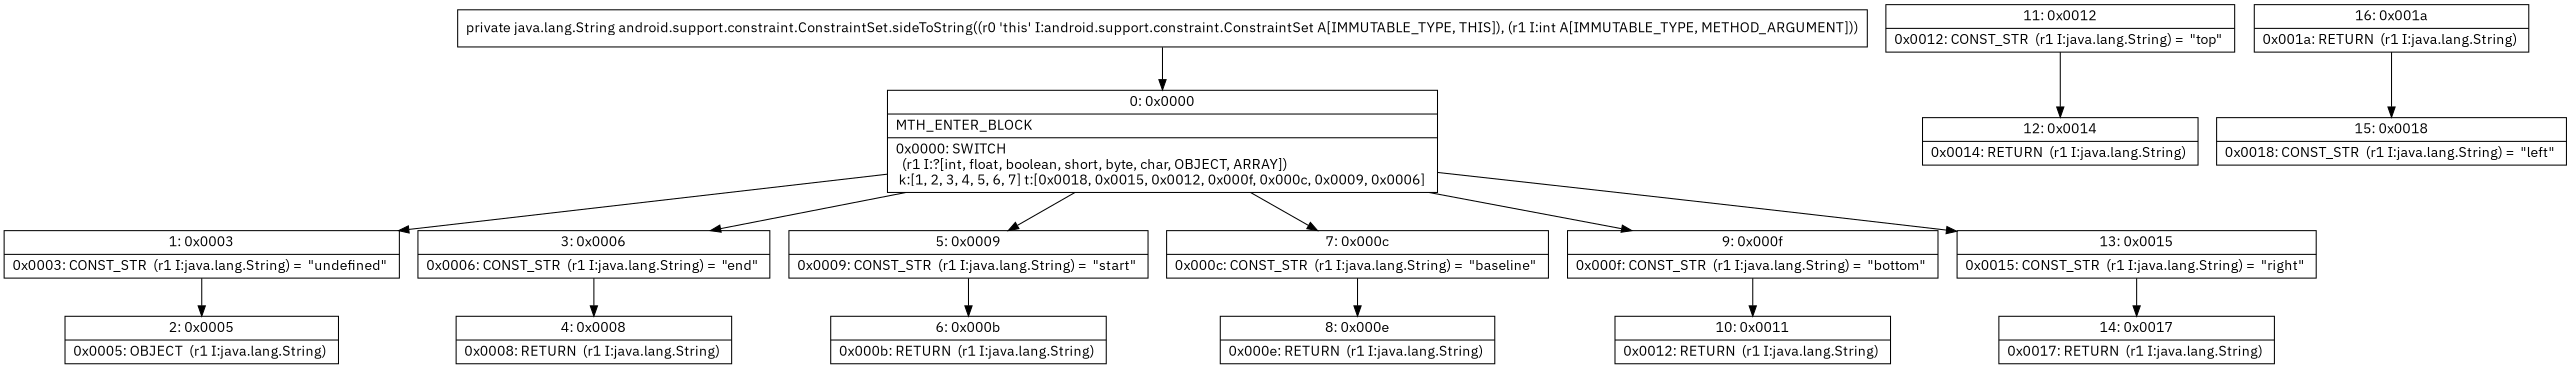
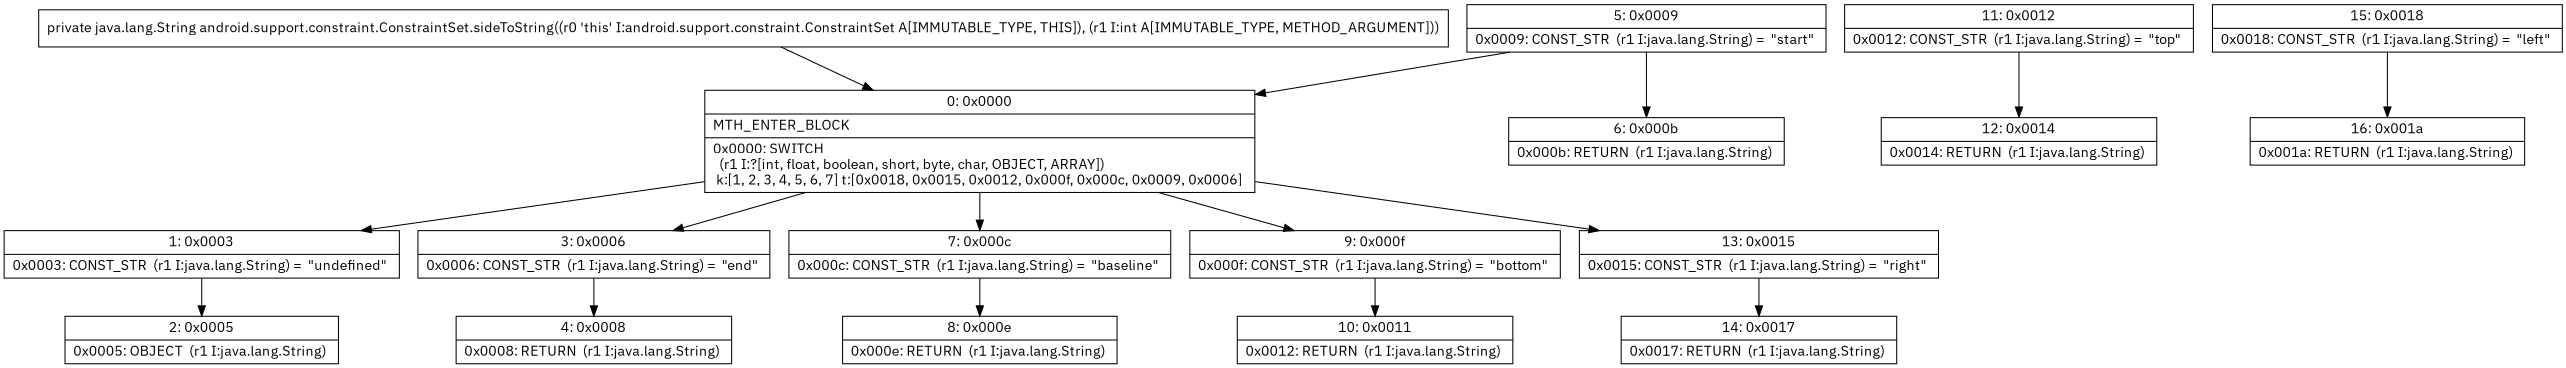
edge "16: 0x001a" -> "15: 0x0018": reversed
edge "0: 0x0000" -> "5: 0x0009": reversed
